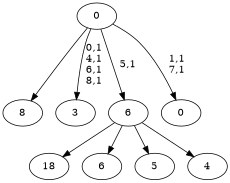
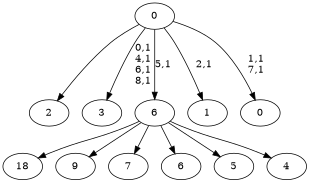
node "8": label "8" -> "2"
node "1": added
node "9": added
node "7": added
